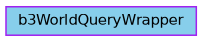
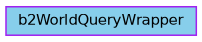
node "b3WorldQueryWrapper": label "b3WorldQueryWrapper" -> "b2WorldQueryWrapper"
